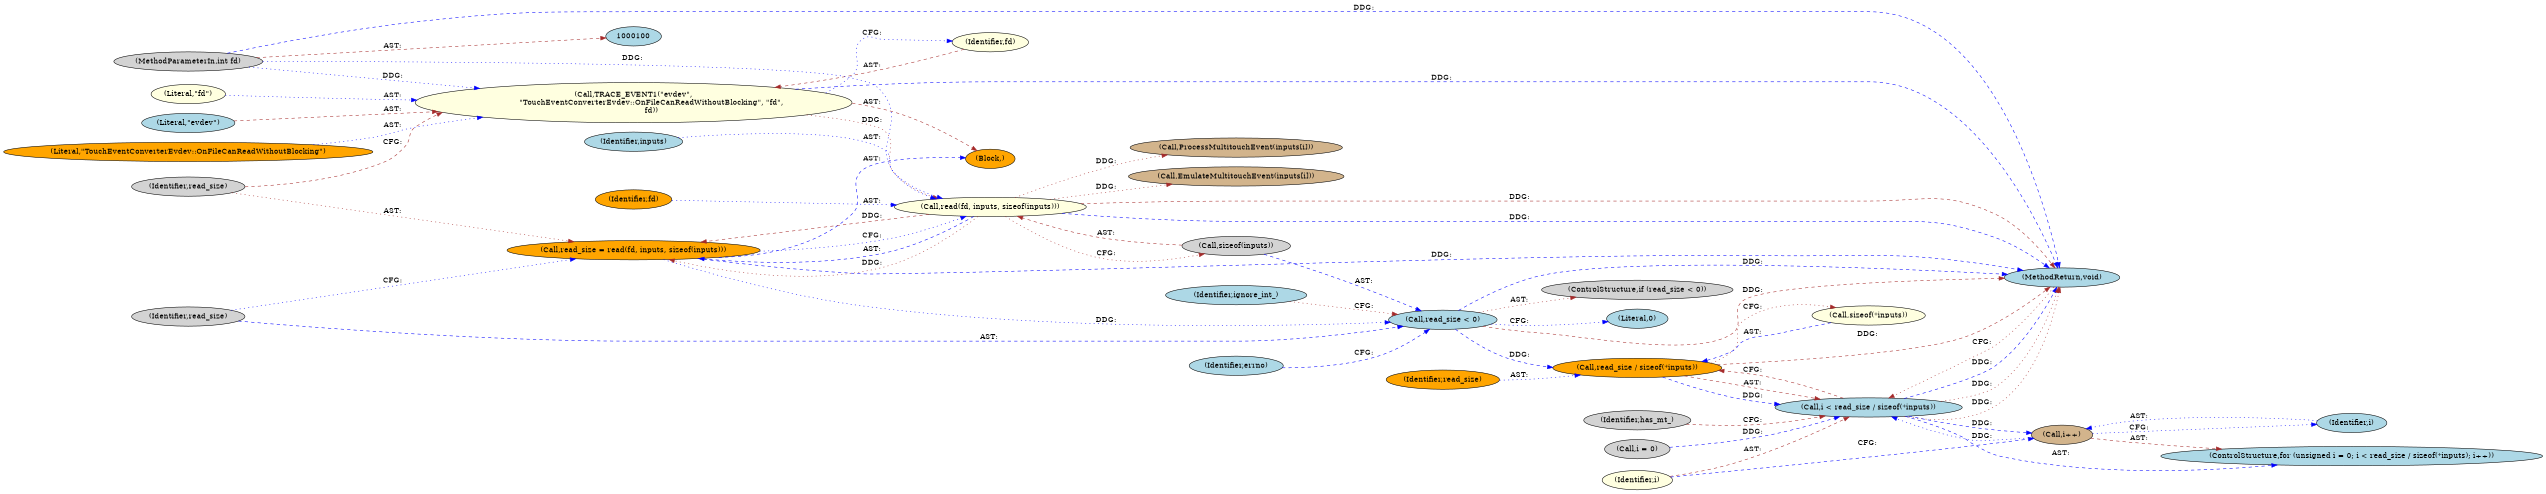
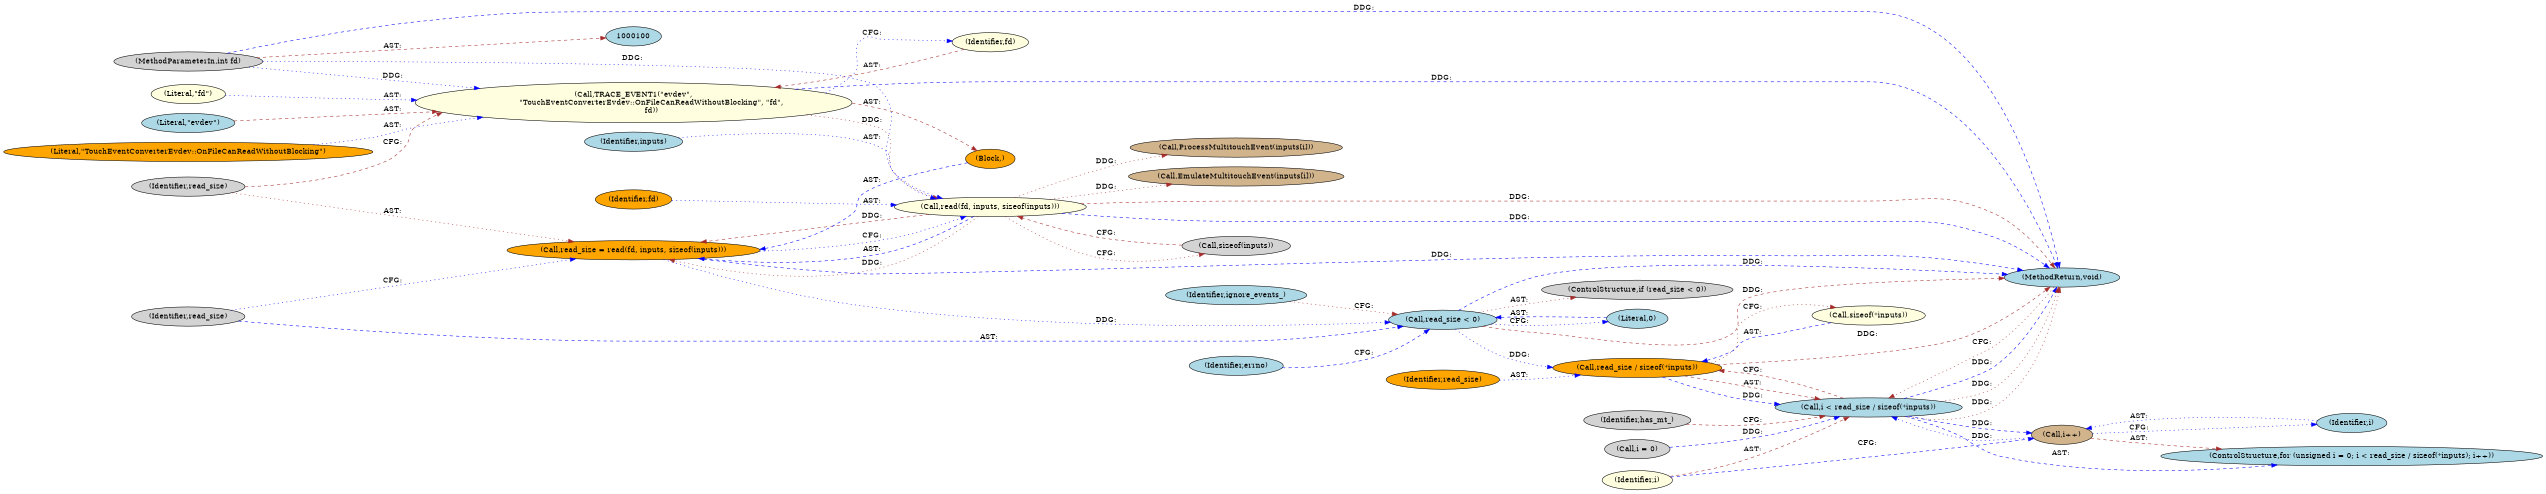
edge "(Call,read_size = read(fd, inputs, sizeof(inputs)))" -> "(Block,)": reversed
edge "(Call,sizeof(inputs))" -> "(Call,read(fd, inputs, sizeof(inputs)))": label "AST: " -> "CFG: "
edge "(Call,sizeof(inputs))" -> "(Call,read_size < 0)": now "(Literal,0)" -> "(Call,read_size < 0)"
node "(Identifier,ignore_int_)": label "(Identifier,ignore_int_)" -> "(Identifier,ignore_events_)"
edge "(Call,read_size < 0)" -> "(Call,read_size / sizeof(*inputs))": style dashed -> dotted
